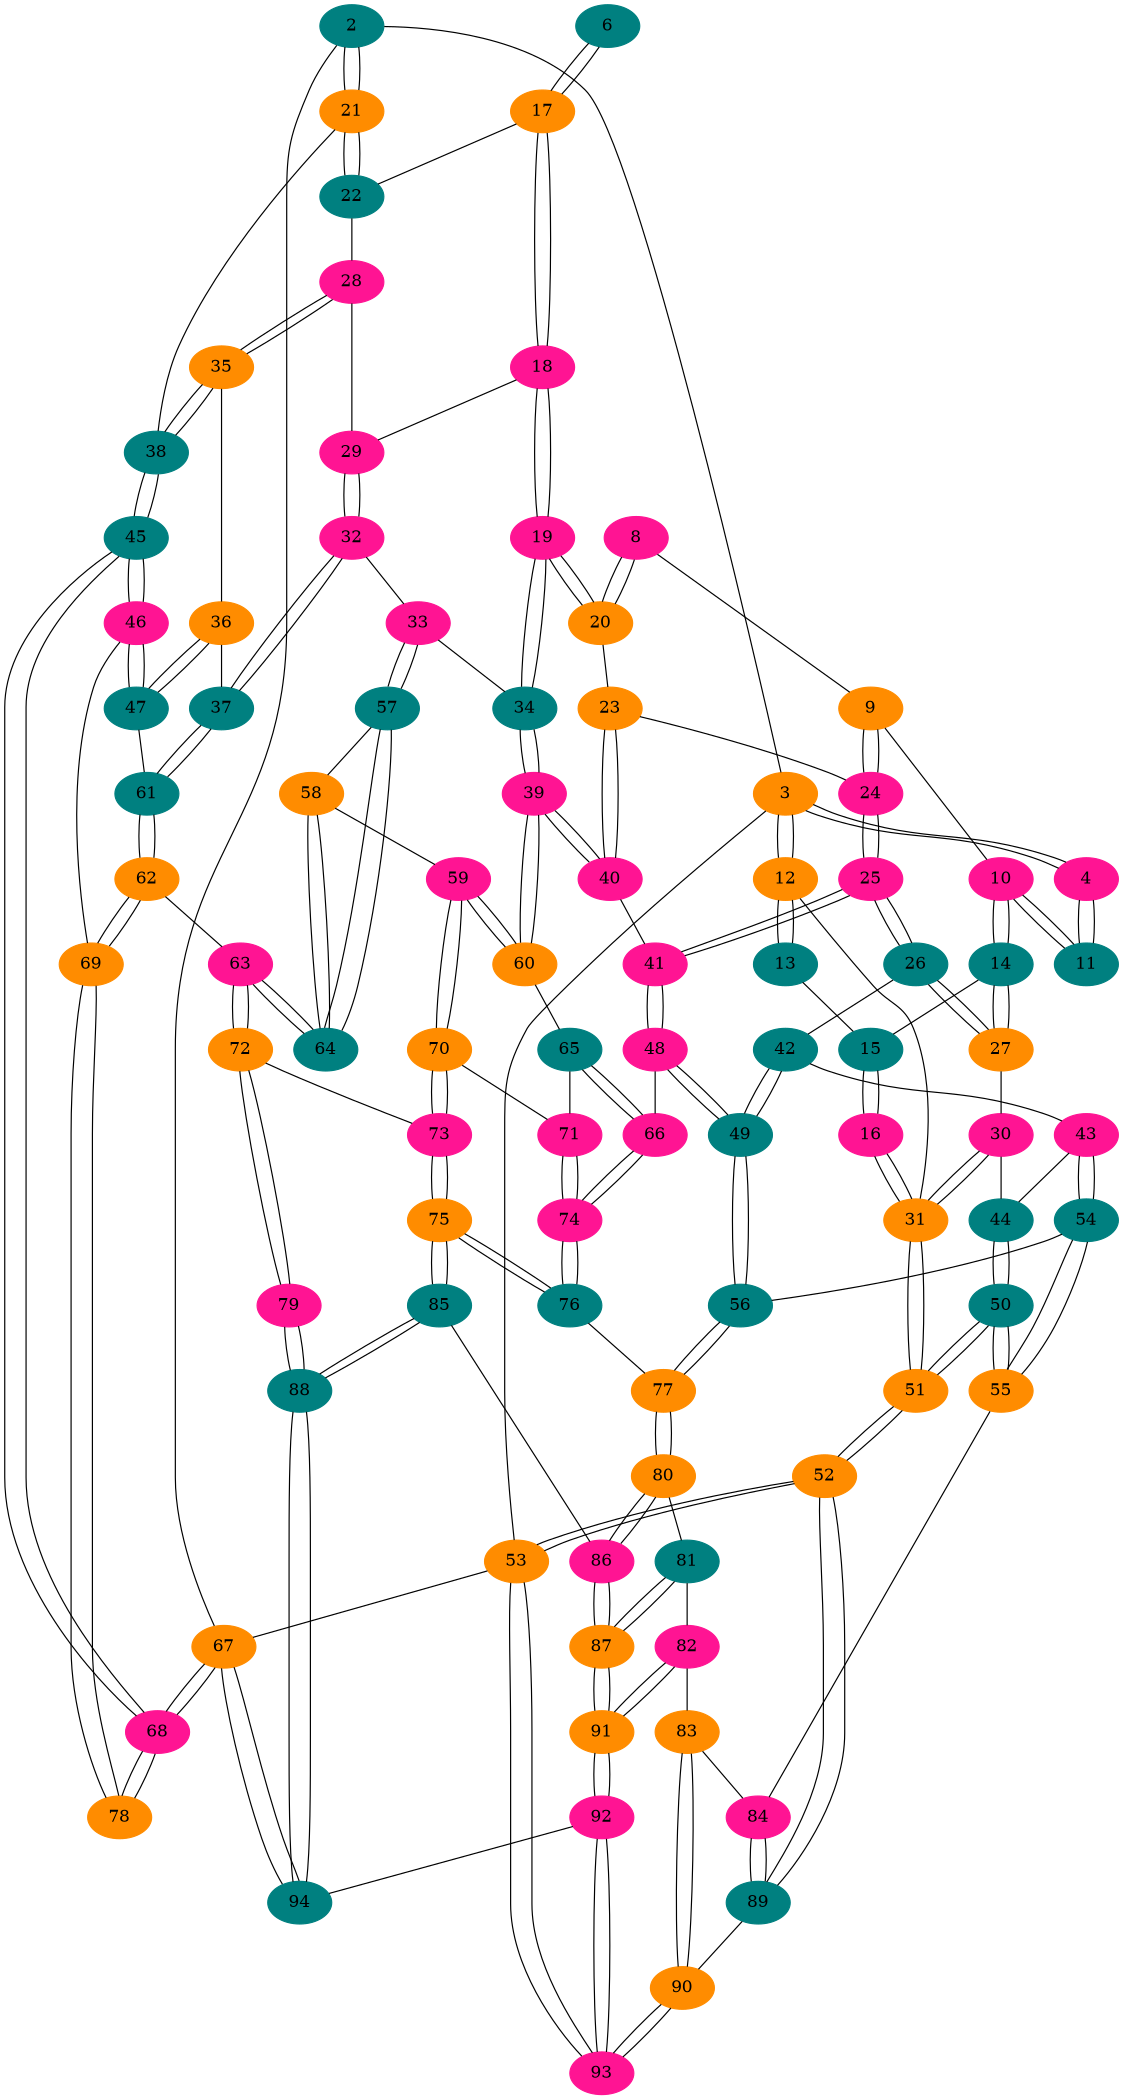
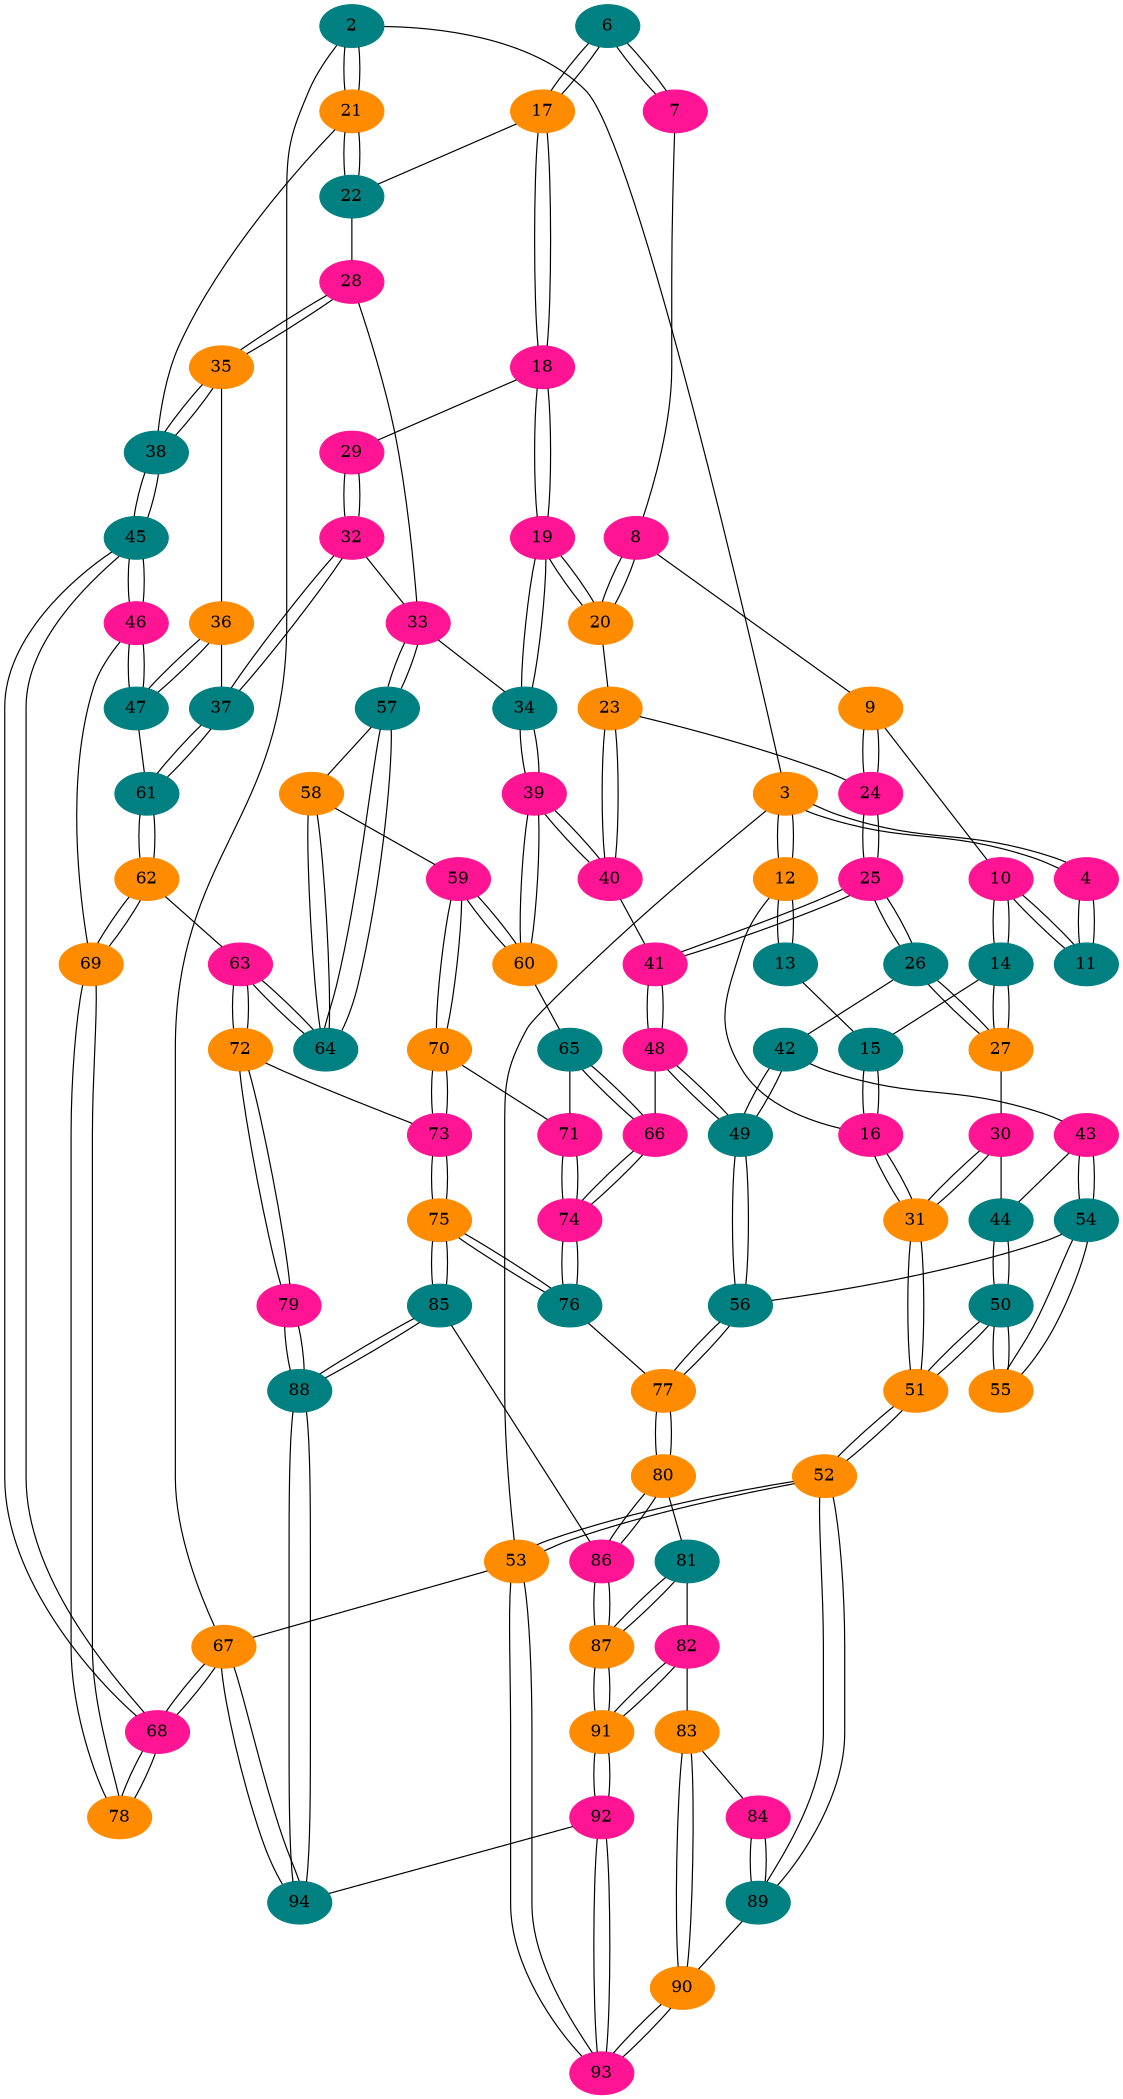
node "7": added
edge "28" -- "29": now "28" -- "33"
edge "12" -- "31": now "12" -- "16"
edge "55" -- "84": removed
